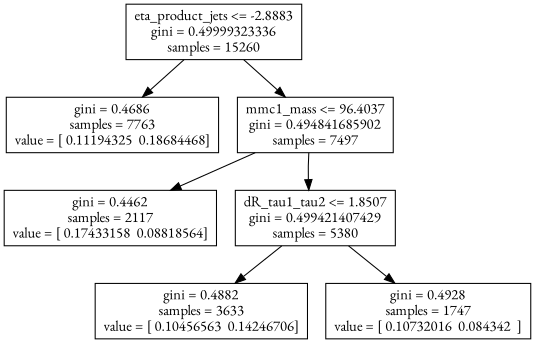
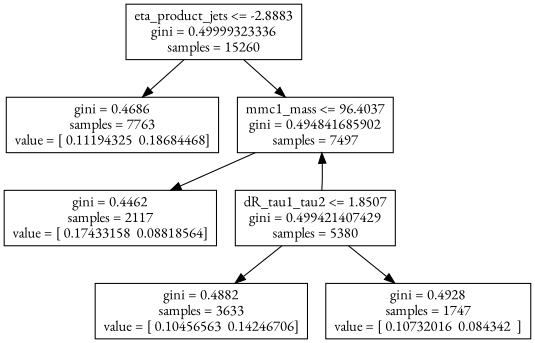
edge "mmc1_mass <= 96.4037 gini = 0.494841685902 samples = 7497" -> "dR_tau1_tau2 <= 1.8507 gini = 0.499421407429 samples = 5380": reversed
